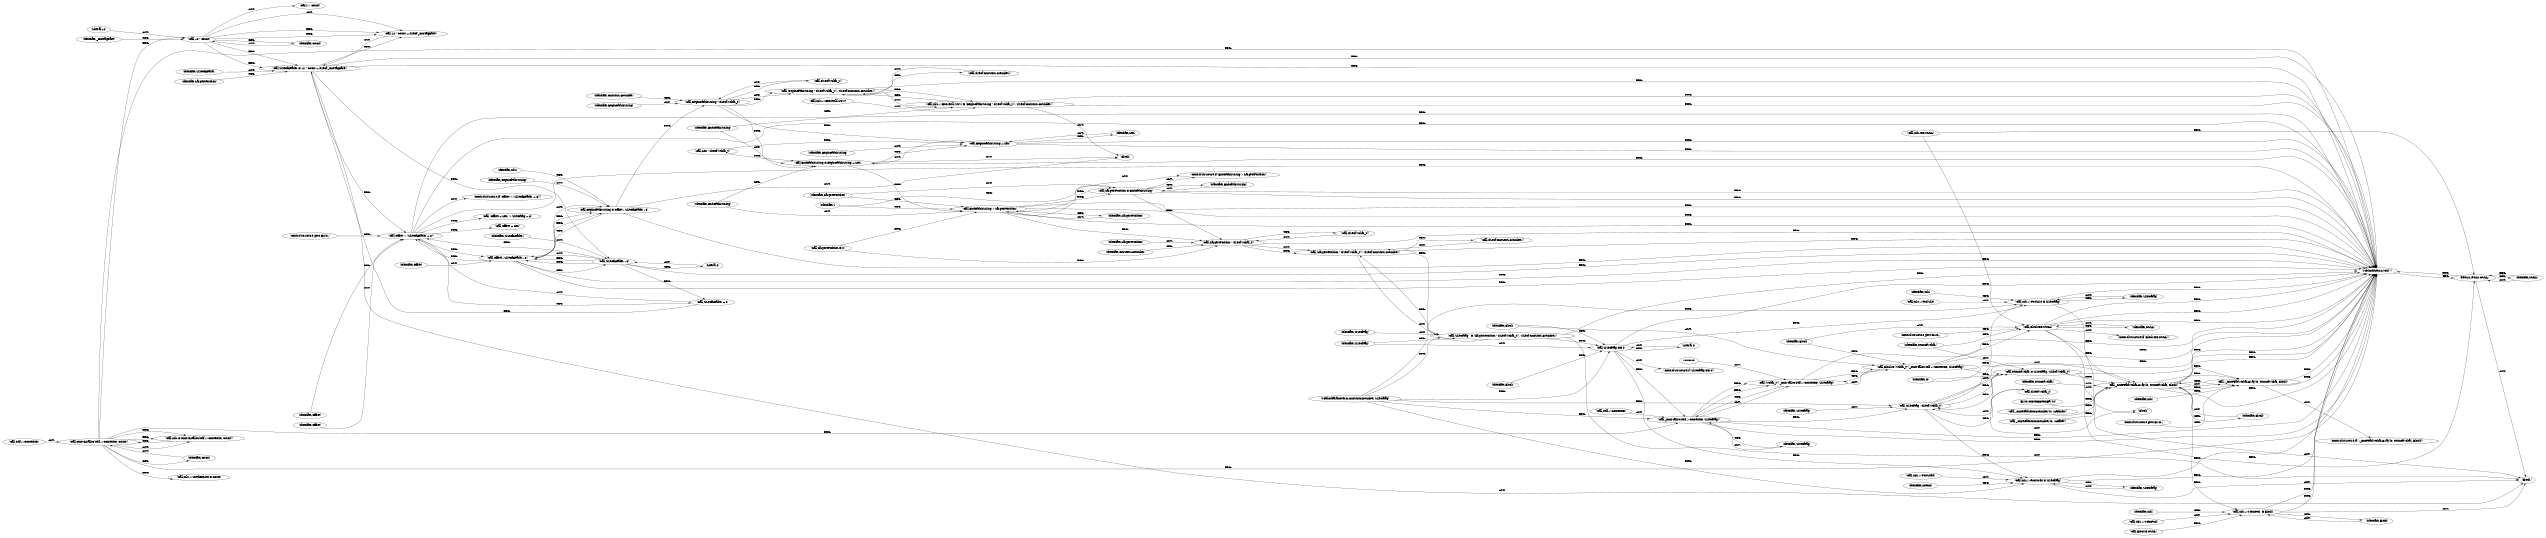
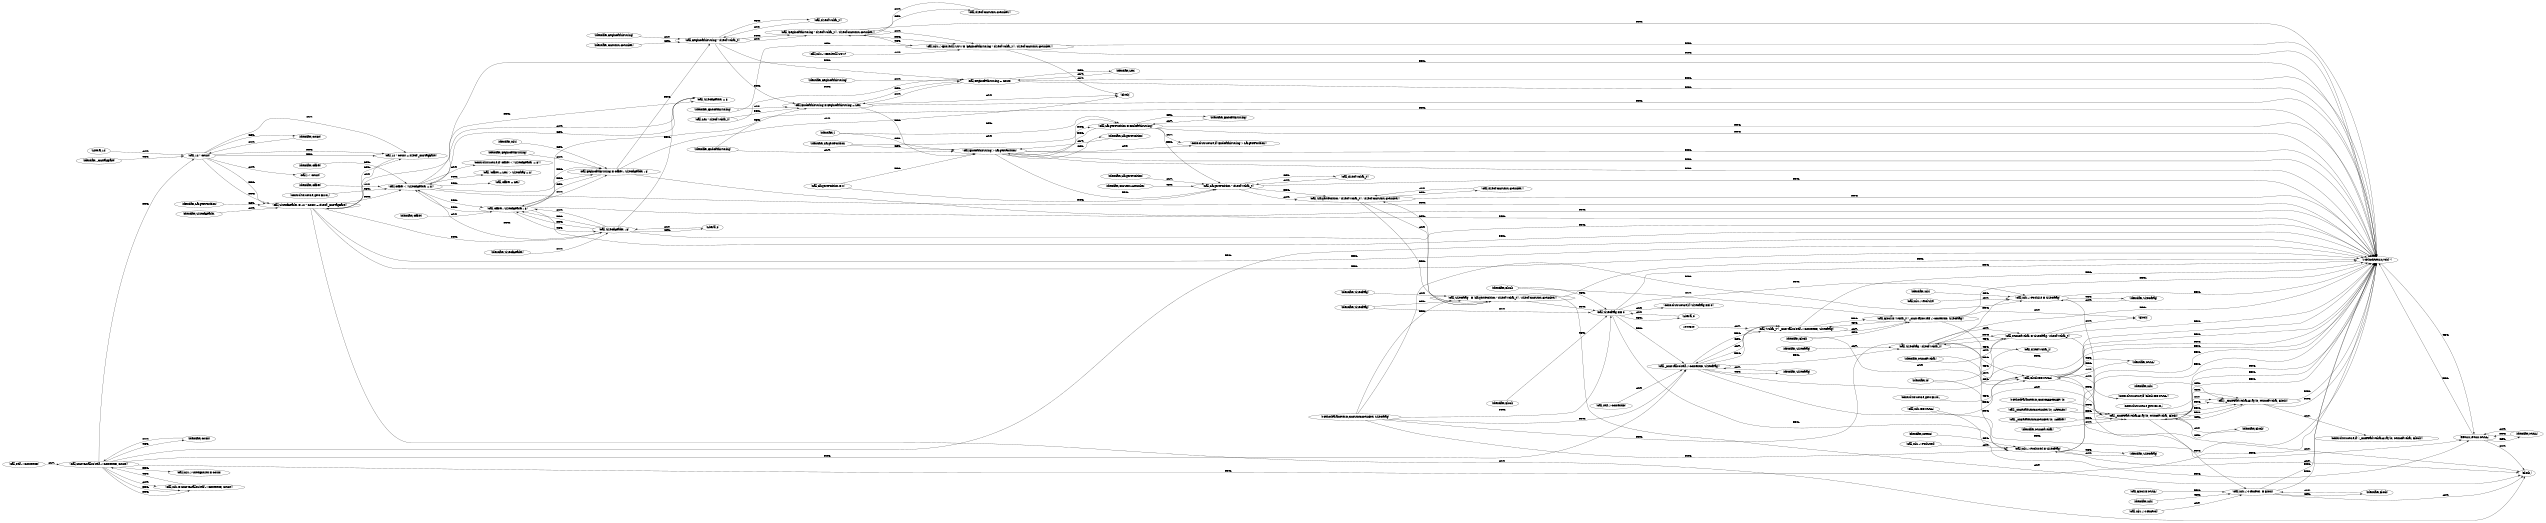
node "(Call,BeginOfThisString + Len)": label "(Call,BeginOfThisString + Len)" -> "(Call,BeginOfThisString + Count)"
edge "(Call,SizeOfHeader + 8)" -> "(Call,SizeOfHeader = 12 * Count + sizeof(_cmsTagBase))": reversed
node "(Error,cmsIOHANDLER* io)": label "(Error,cmsIOHANDLER* io)" -> "(MethodParameterIn,cmsIOHANDLER* io)"
